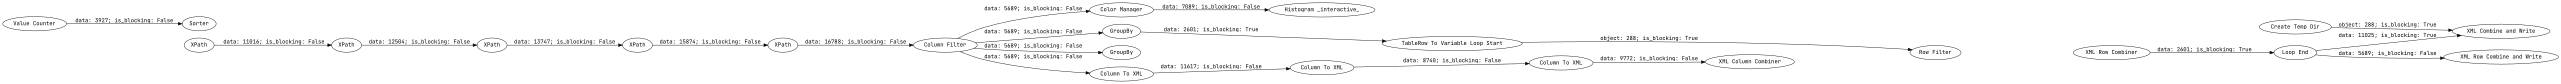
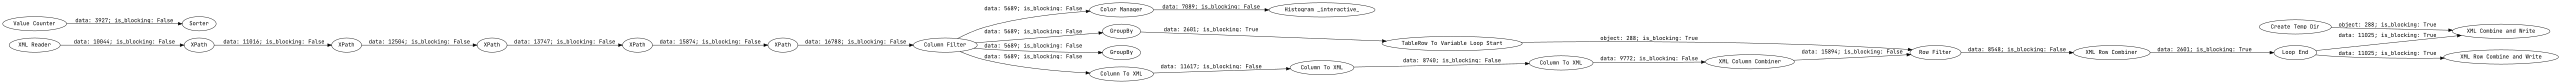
node "XML Reader": added
edge "Row Filter" -> "XML Row Combiner": added, label "data: 8548; is_blocking: False"
edge "Loop End" -> "XML Row Combine and Write": label "data: 5689; is_blocking: False" -> "data: 11025; is_blocking: True"
edge "XML Column Combiner" -> "Row Filter": added, label "data: 15894; is_blocking: False"
